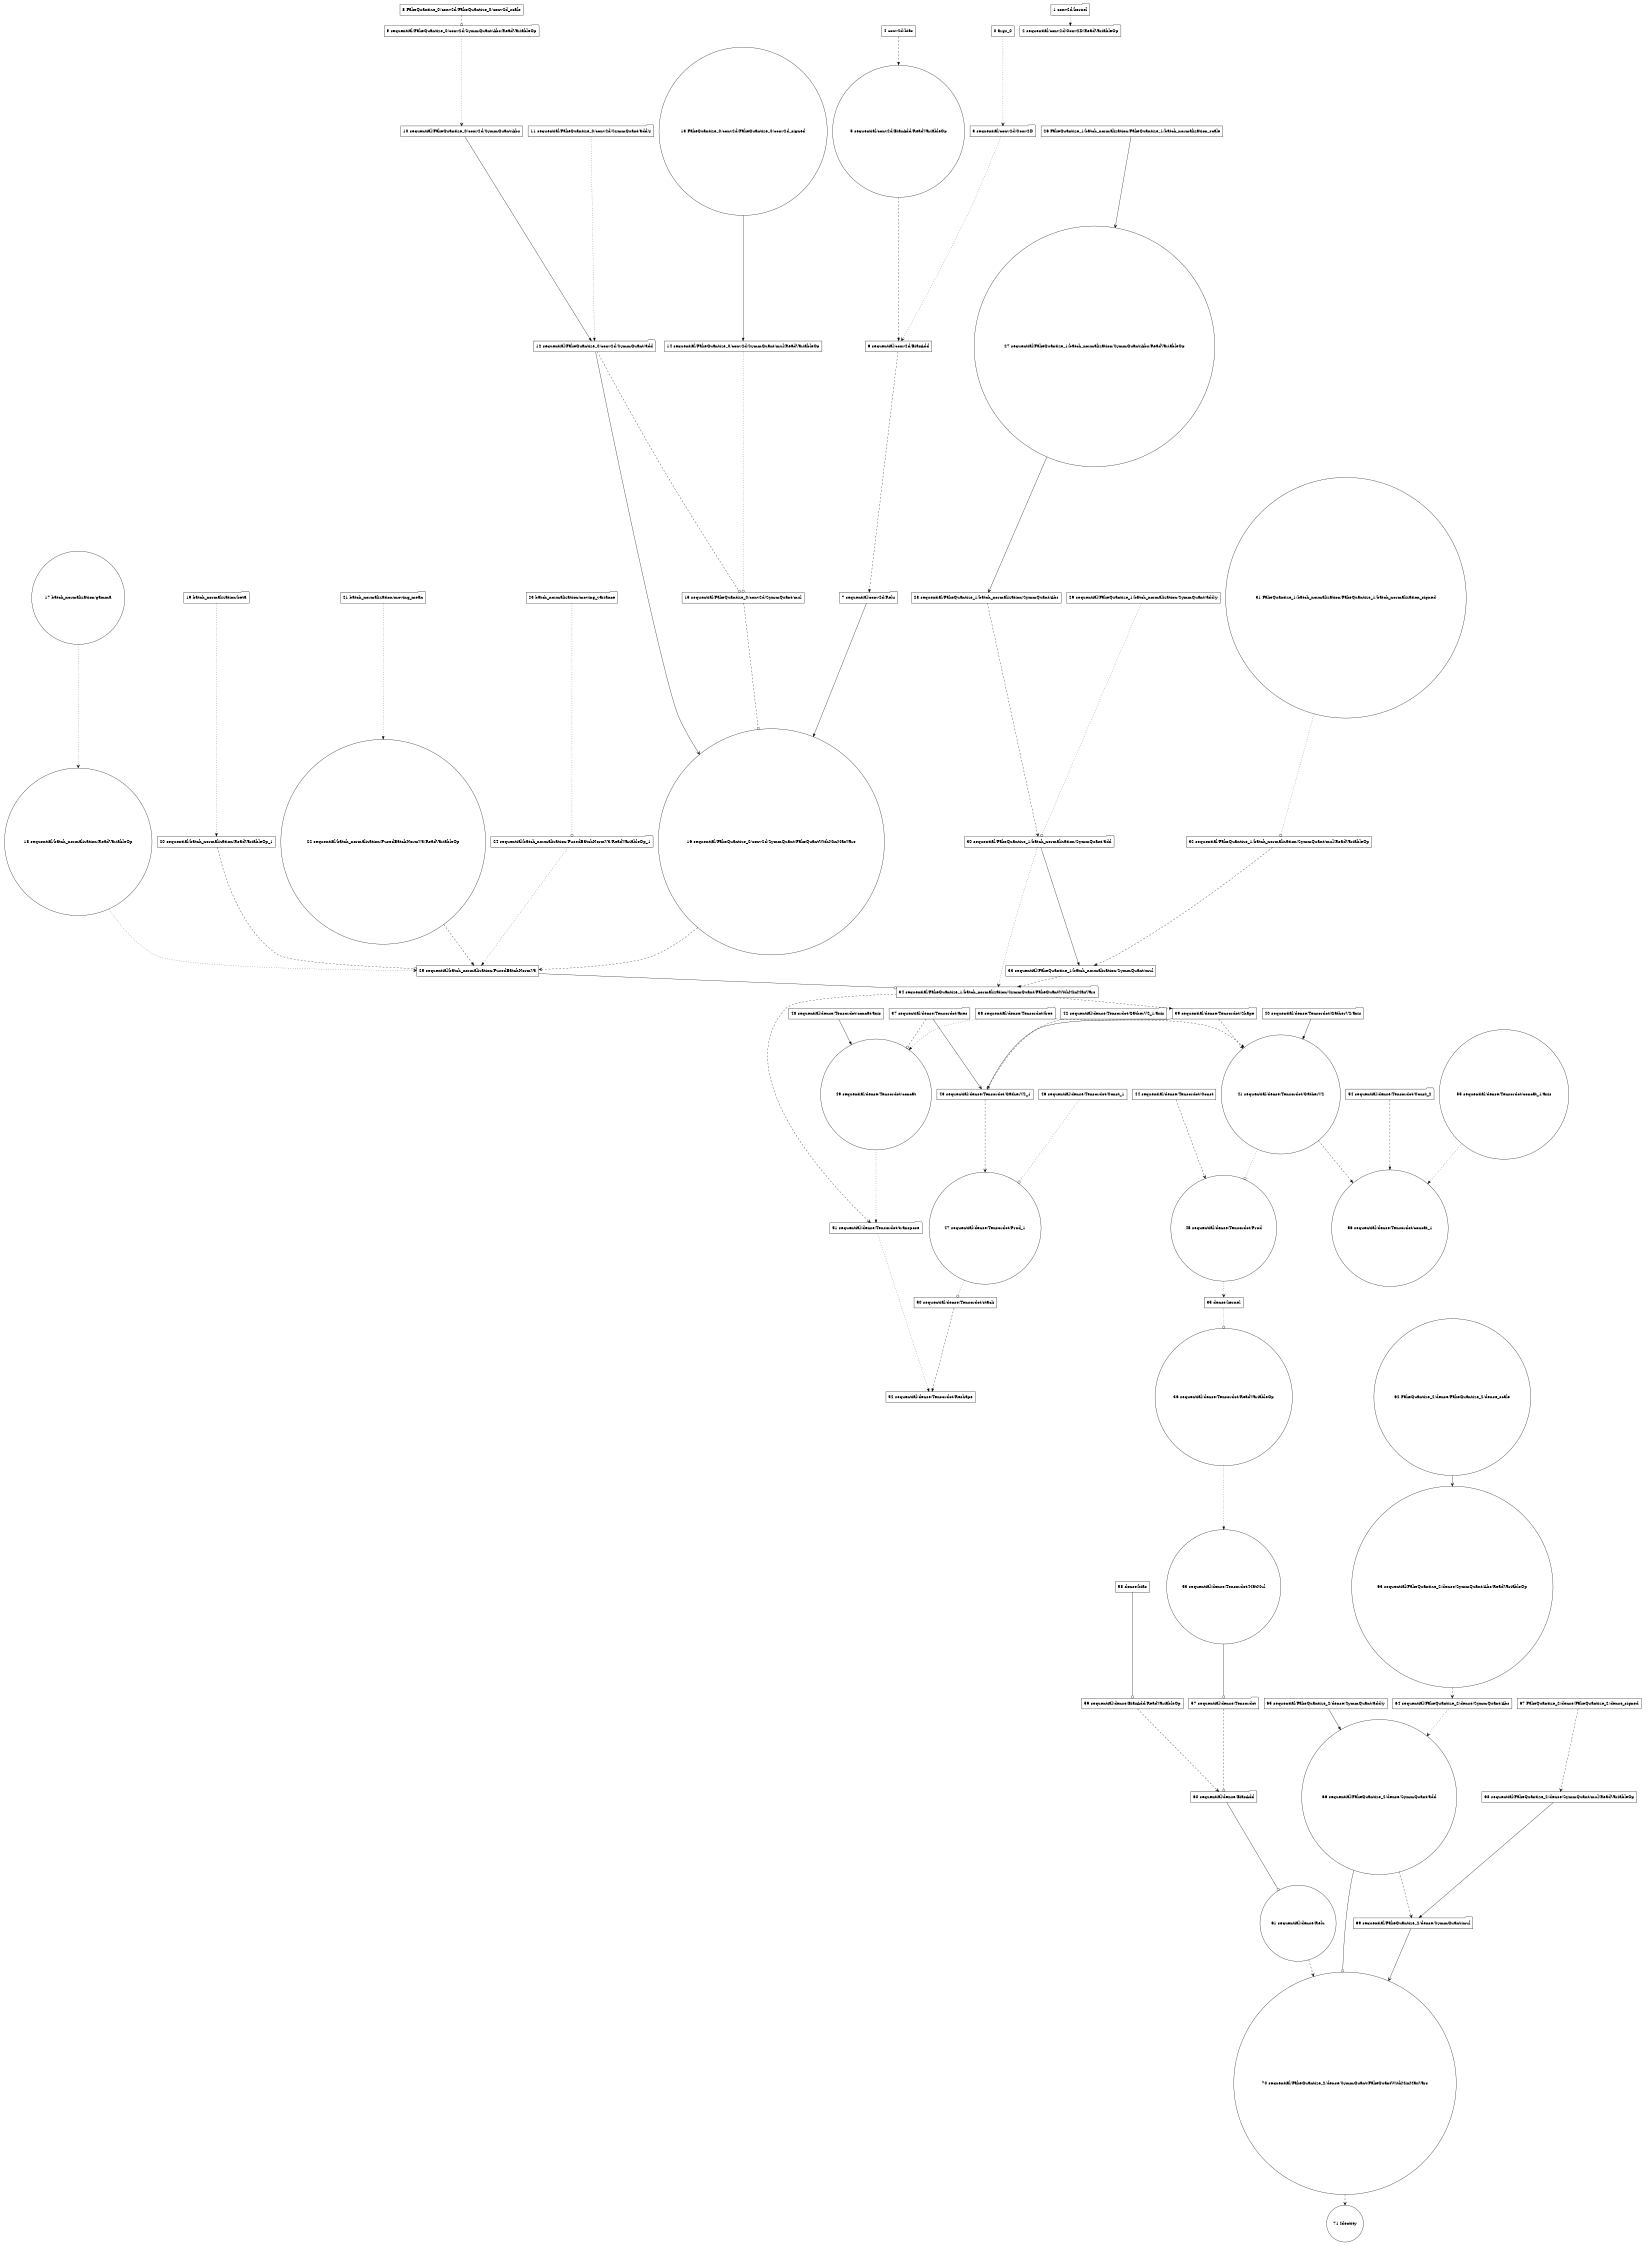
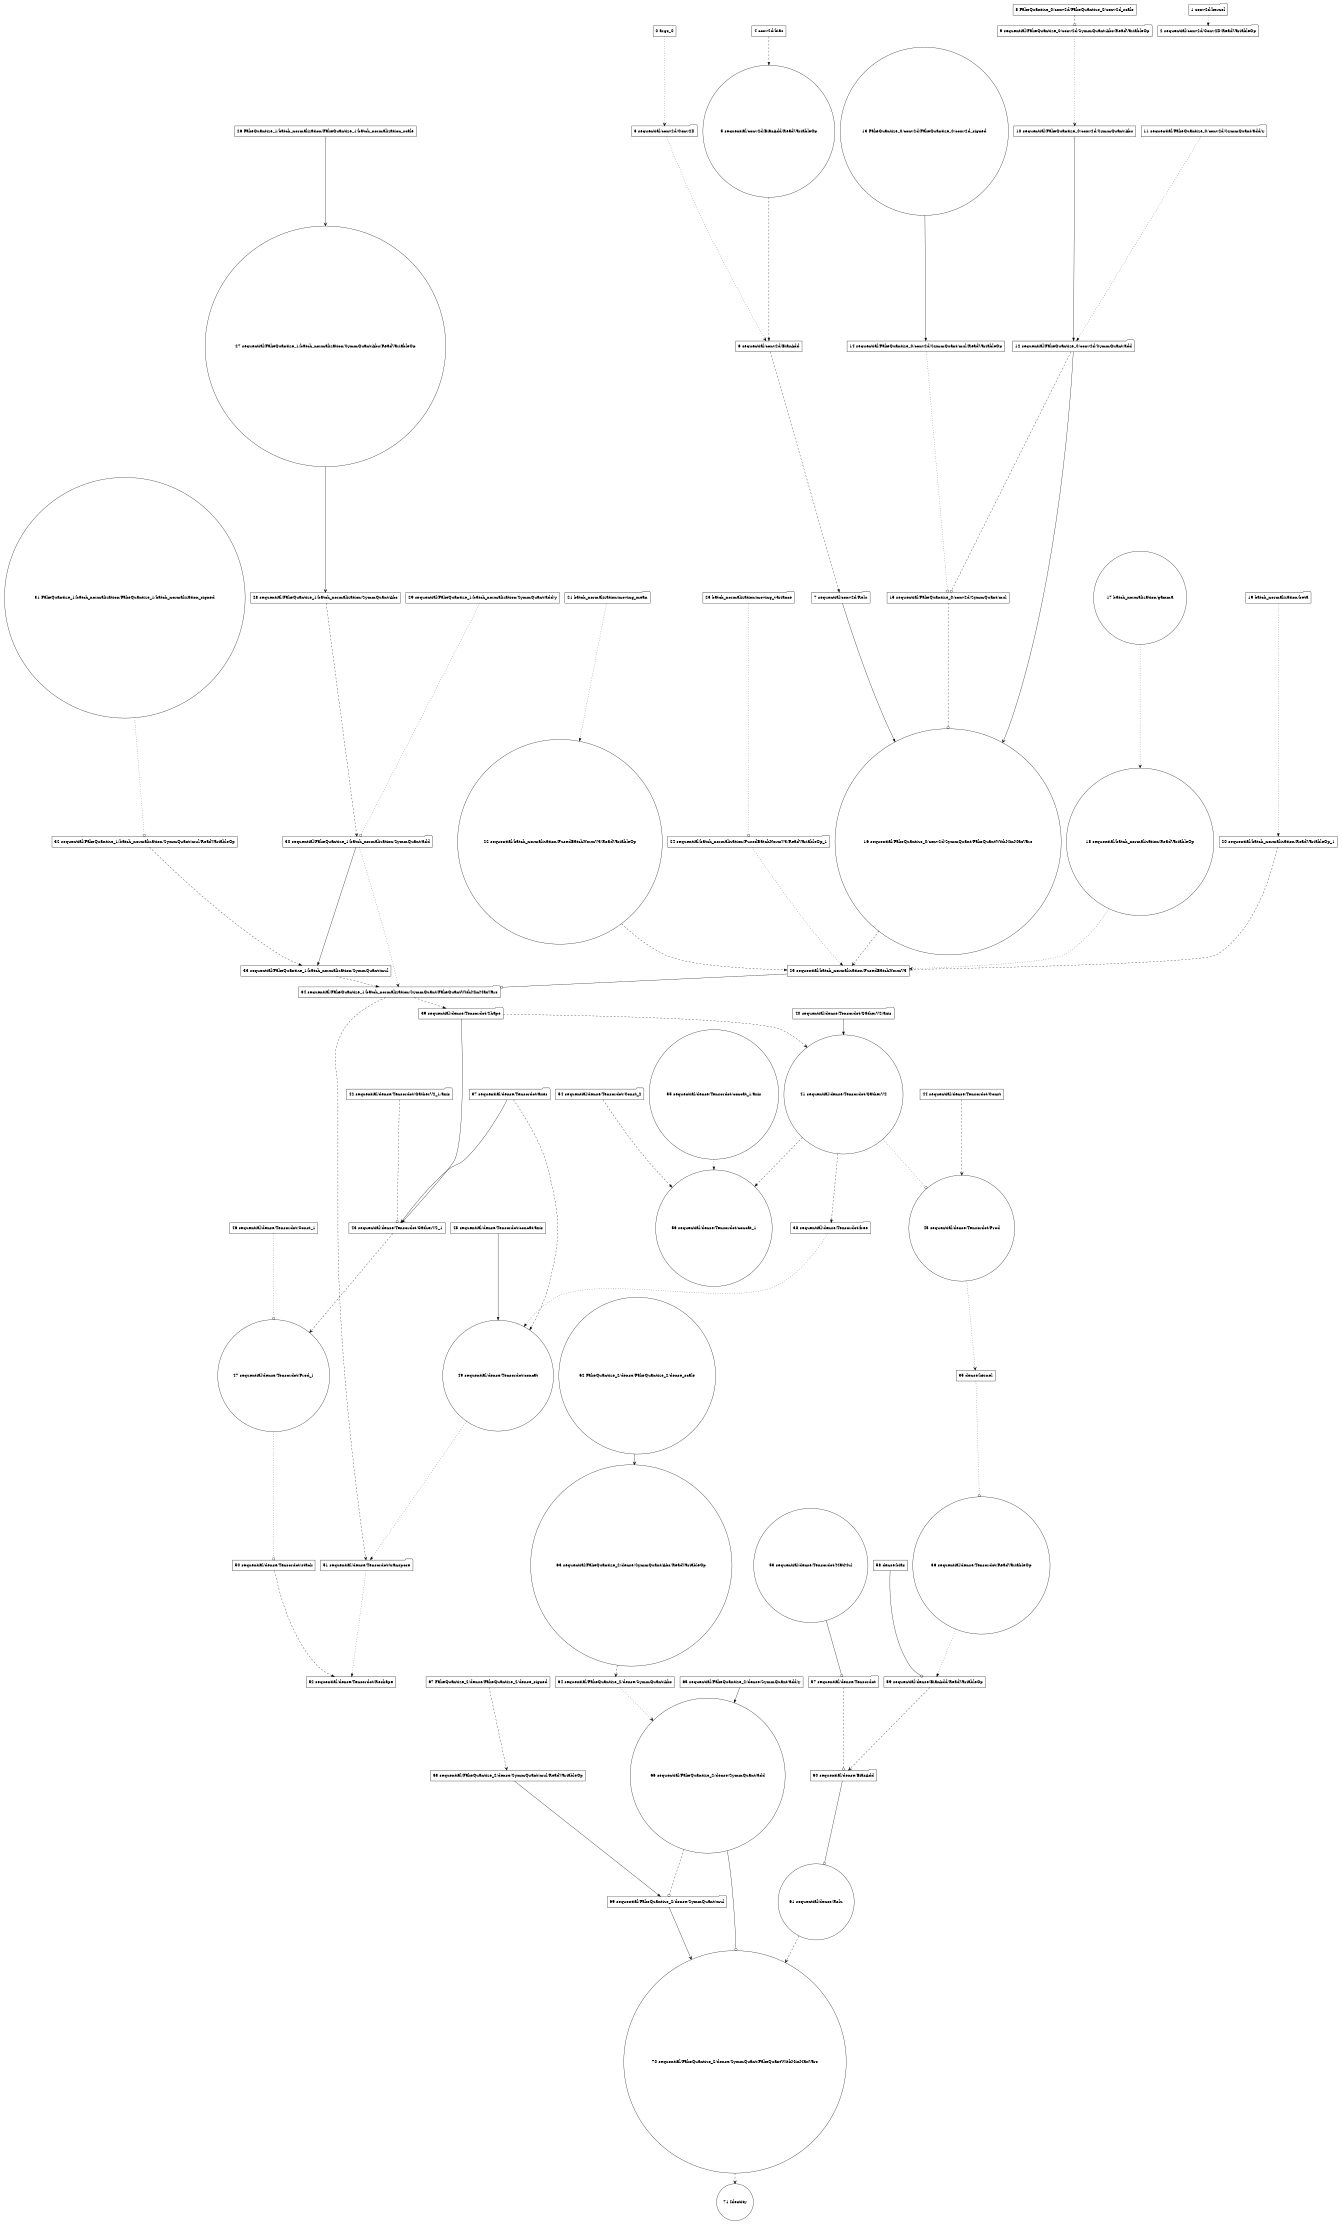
edge "38 sequential/dense/Tensordot/free" -> "41 sequential/dense/Tensordot/GatherV2": reversed
edge "37 sequential/dense/Tensordot/axes" -> "49 sequential/dense/Tensordot/concat": arrowhead odot -> normal
edge "36 sequential/dense/Tensordot/ReadVariableOp" -> "53 sequential/dense/Tensordot/MatMul": now "36 sequential/dense/Tensordot/ReadVariableOp" -> "59 sequential/dense/BiasAdd/ReadVariableOp"
edge "66 sequential/FakeQuantize_2/dense/SymmQuant/add" -> "69 sequential/FakeQuantize_2/dense/SymmQuant/mul": arrowhead vee -> odot
